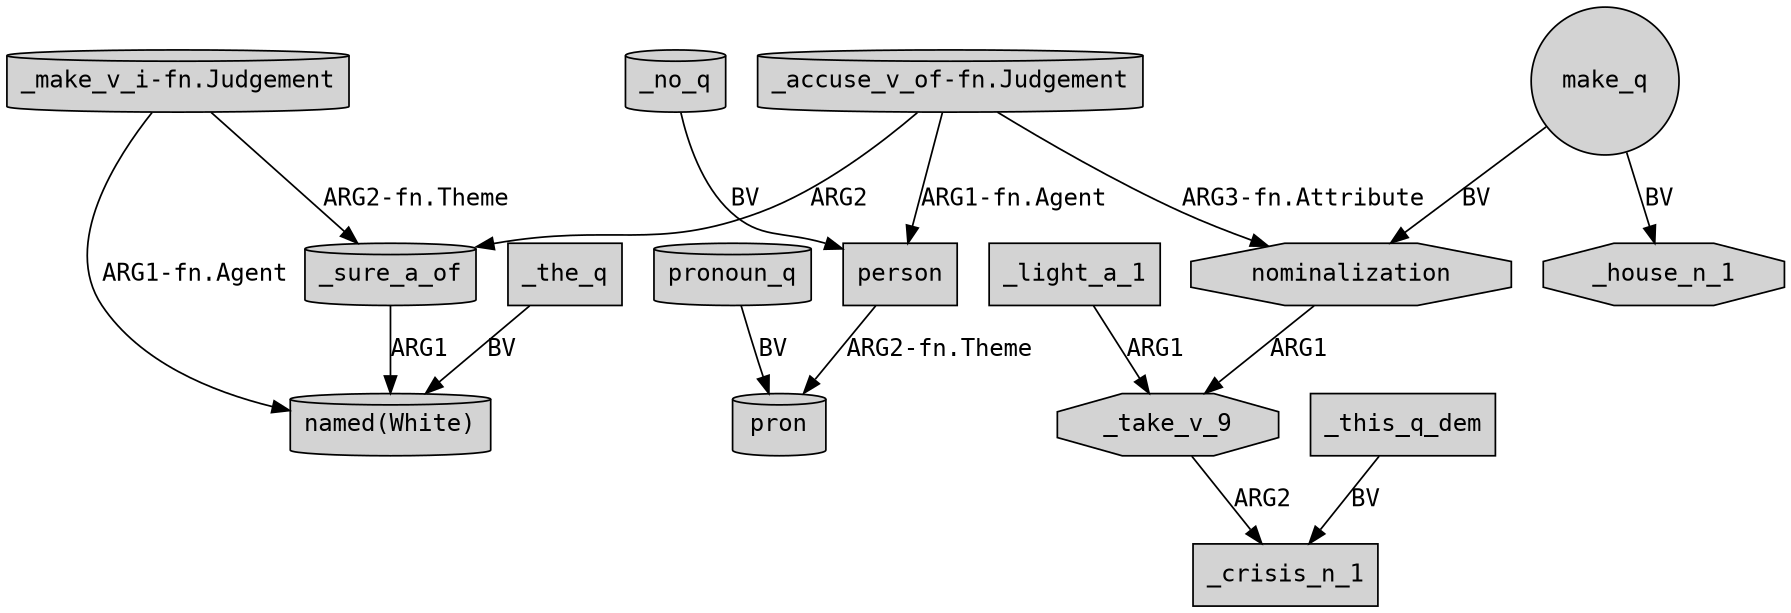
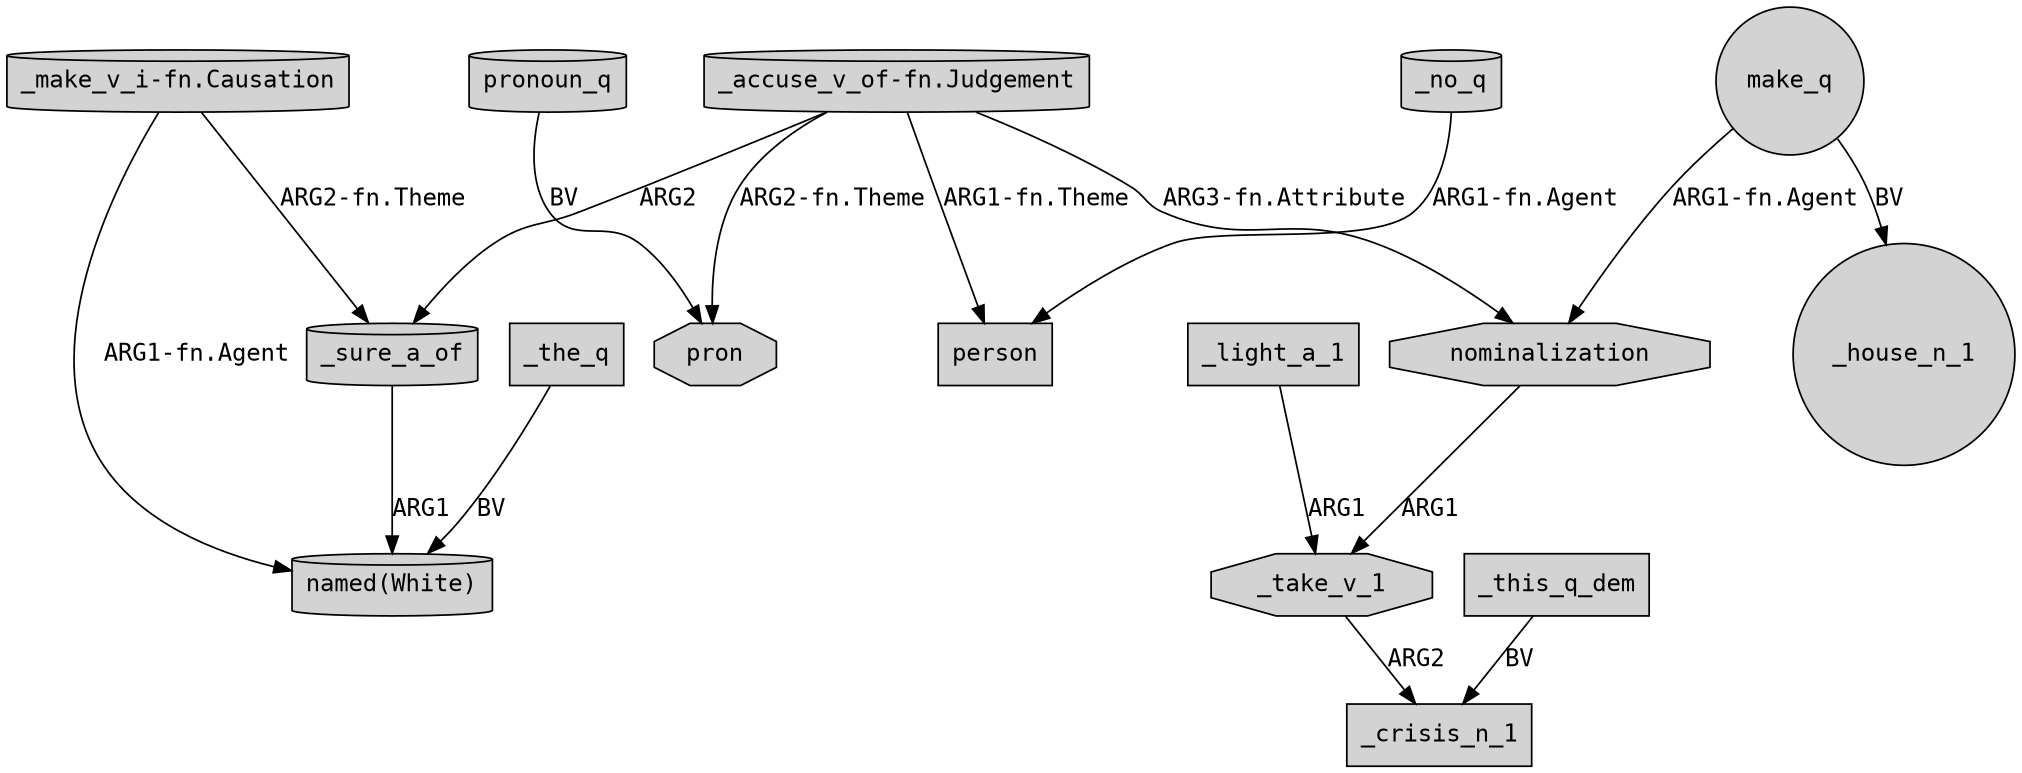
node "_make_v_i-fn.Judgement": label "_make_v_i-fn.Judgement" -> "_make_v_i-fn.Causation"
edge "_no_q" -> "person": label "BV" -> "ARG1-fn.Agent"
edge "_accuse_v_of-fn.Judgement" -> "person": label "ARG1-fn.Agent" -> "ARG1-fn.Theme"
edge "make_q" -> "nominalization": label "BV" -> "ARG1-fn.Agent"
node "_house_n_1": shape octagon -> circle
edge "person" -> "pron": now "_accuse_v_of-fn.Judgement" -> "pron"
node "pron": shape cylinder -> octagon
node "_take_v_9": label "_take_v_9" -> "_take_v_1"
